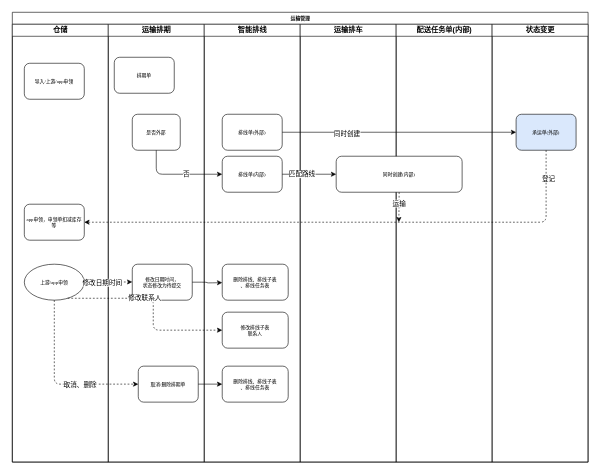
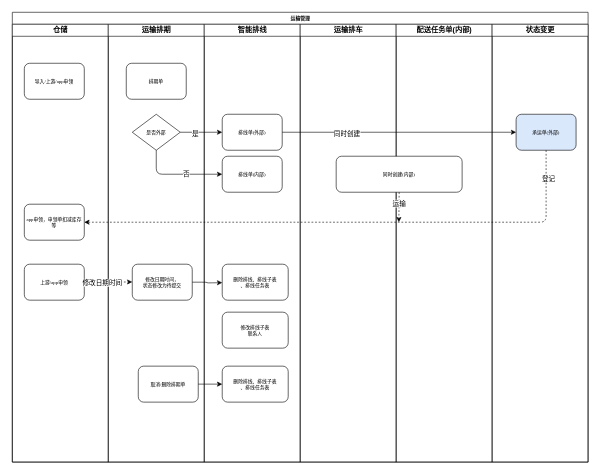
node "排期单": moved (144, 75) -> (156, 81)
node "是否外部": shape rounded rectangle -> diamond
edge "是否外部" -> "排线单(外部)": added, label "是"
edge "排线单(内部)" -> "同时创建(内部)": removed, label "匹配路线"
node "上游/app申领": shape ellipse -> rounded rectangle
edge "上游/app申领" -> "修改排线子表 联系人": removed, label "修改联系人"
edge "上游/app申领" -> "取消/删除排期单": removed, label "取消、删除"
